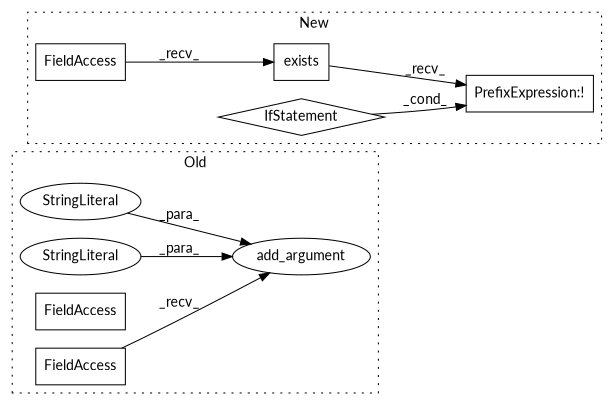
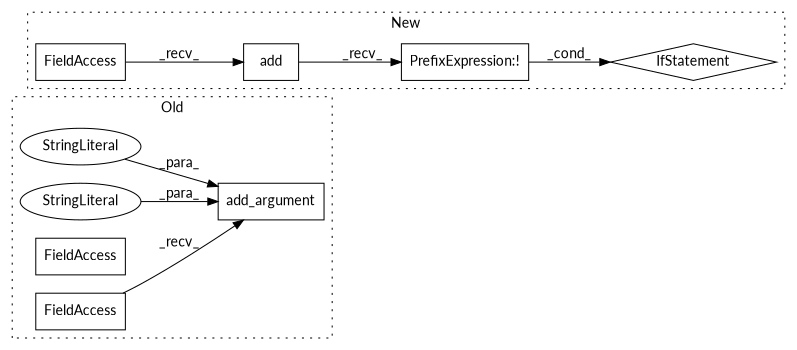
node "exists": label "exists" -> "add"
edge "IfStatement" -> "PrefixExpression:!": reversed
node "add_argument": shape ellipse -> box
